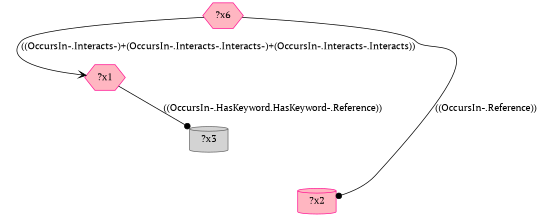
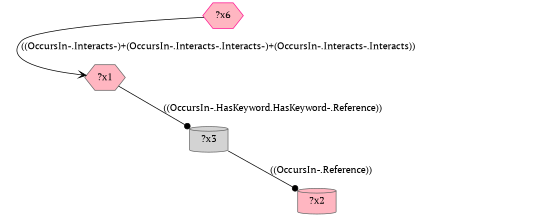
edge "?x6" -> "?x2": now "?x3" -> "?x2"
node "?x1": color deeppink -> gray40
node "?x2": color deeppink -> gray40
